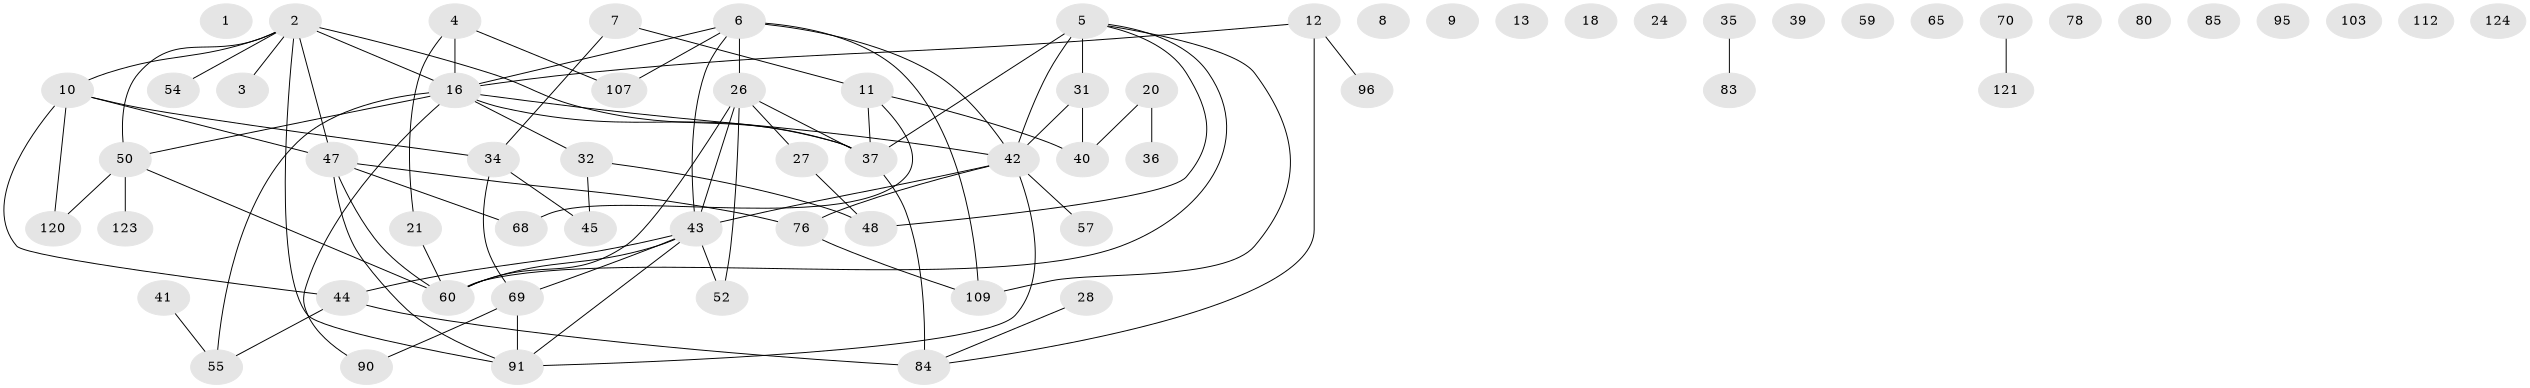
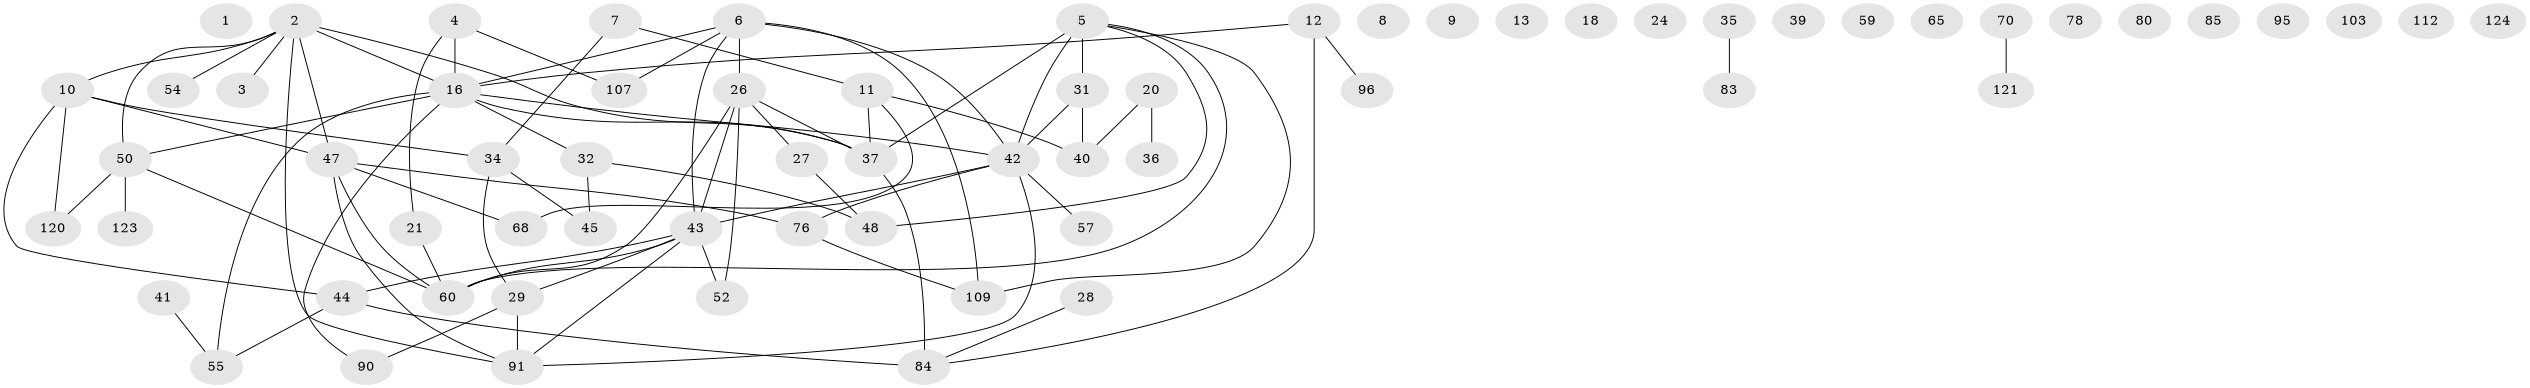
node "69": label "69" -> "29"
